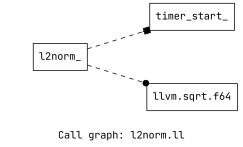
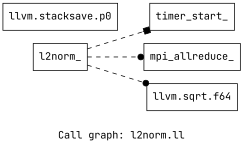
node "llvm.stacksave.p0": added
node "mpi_allreduce_": added
